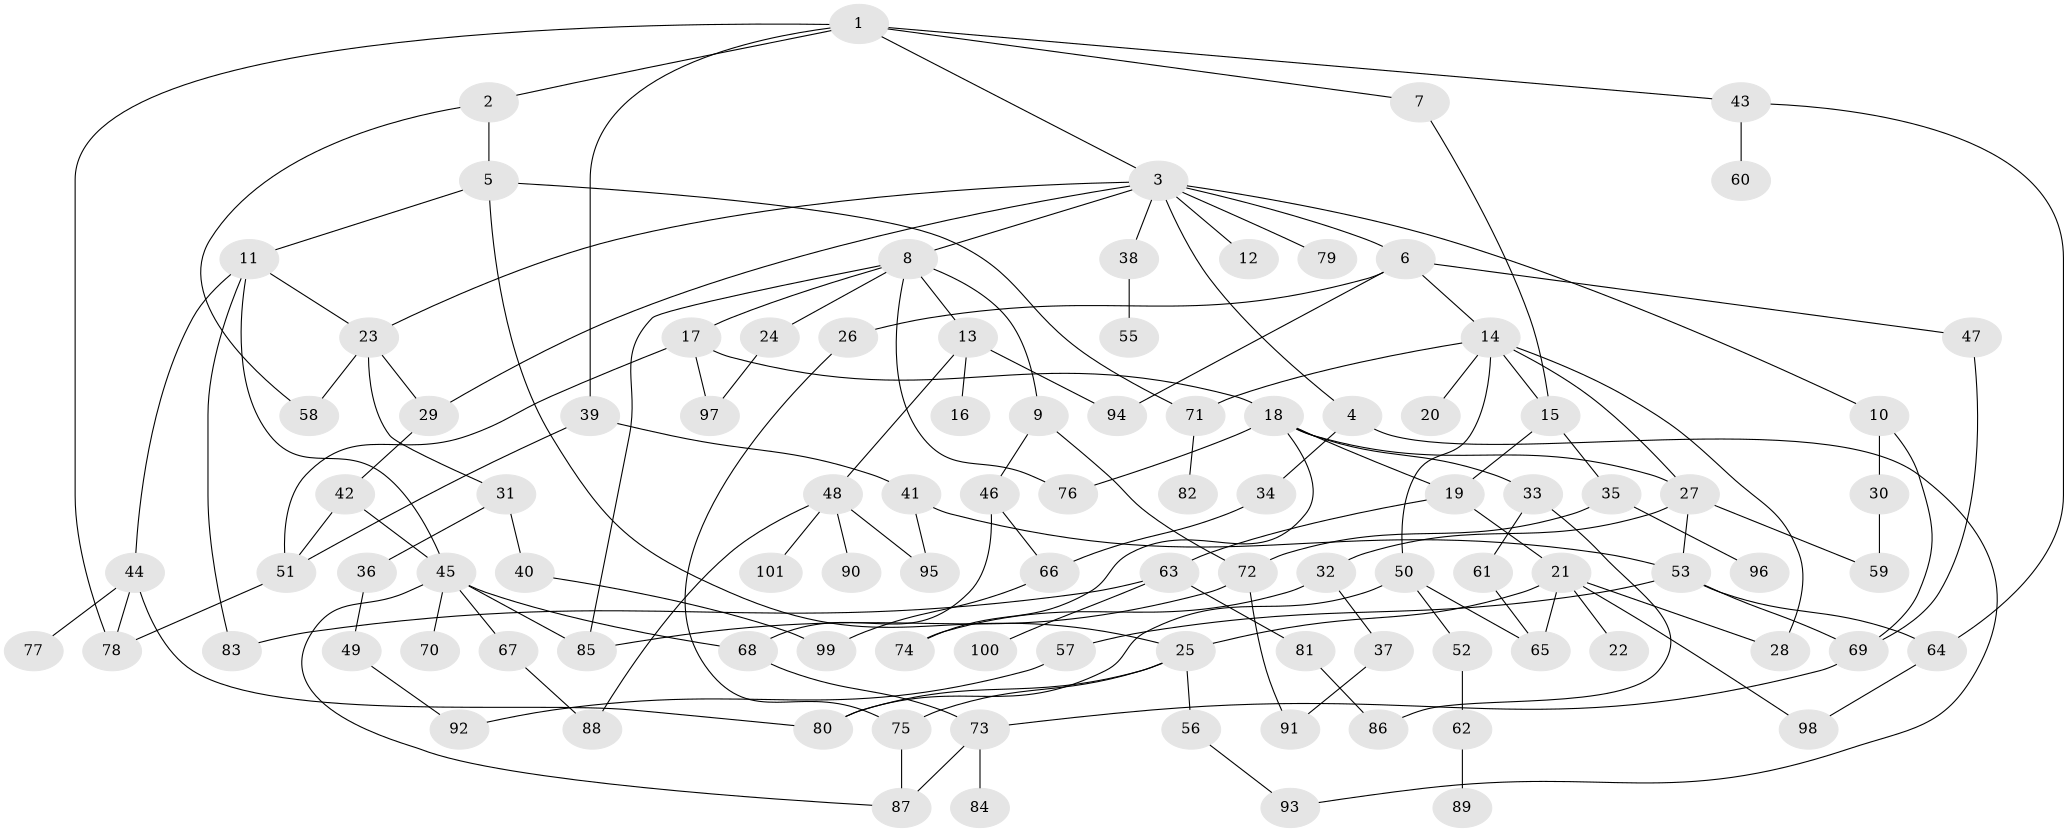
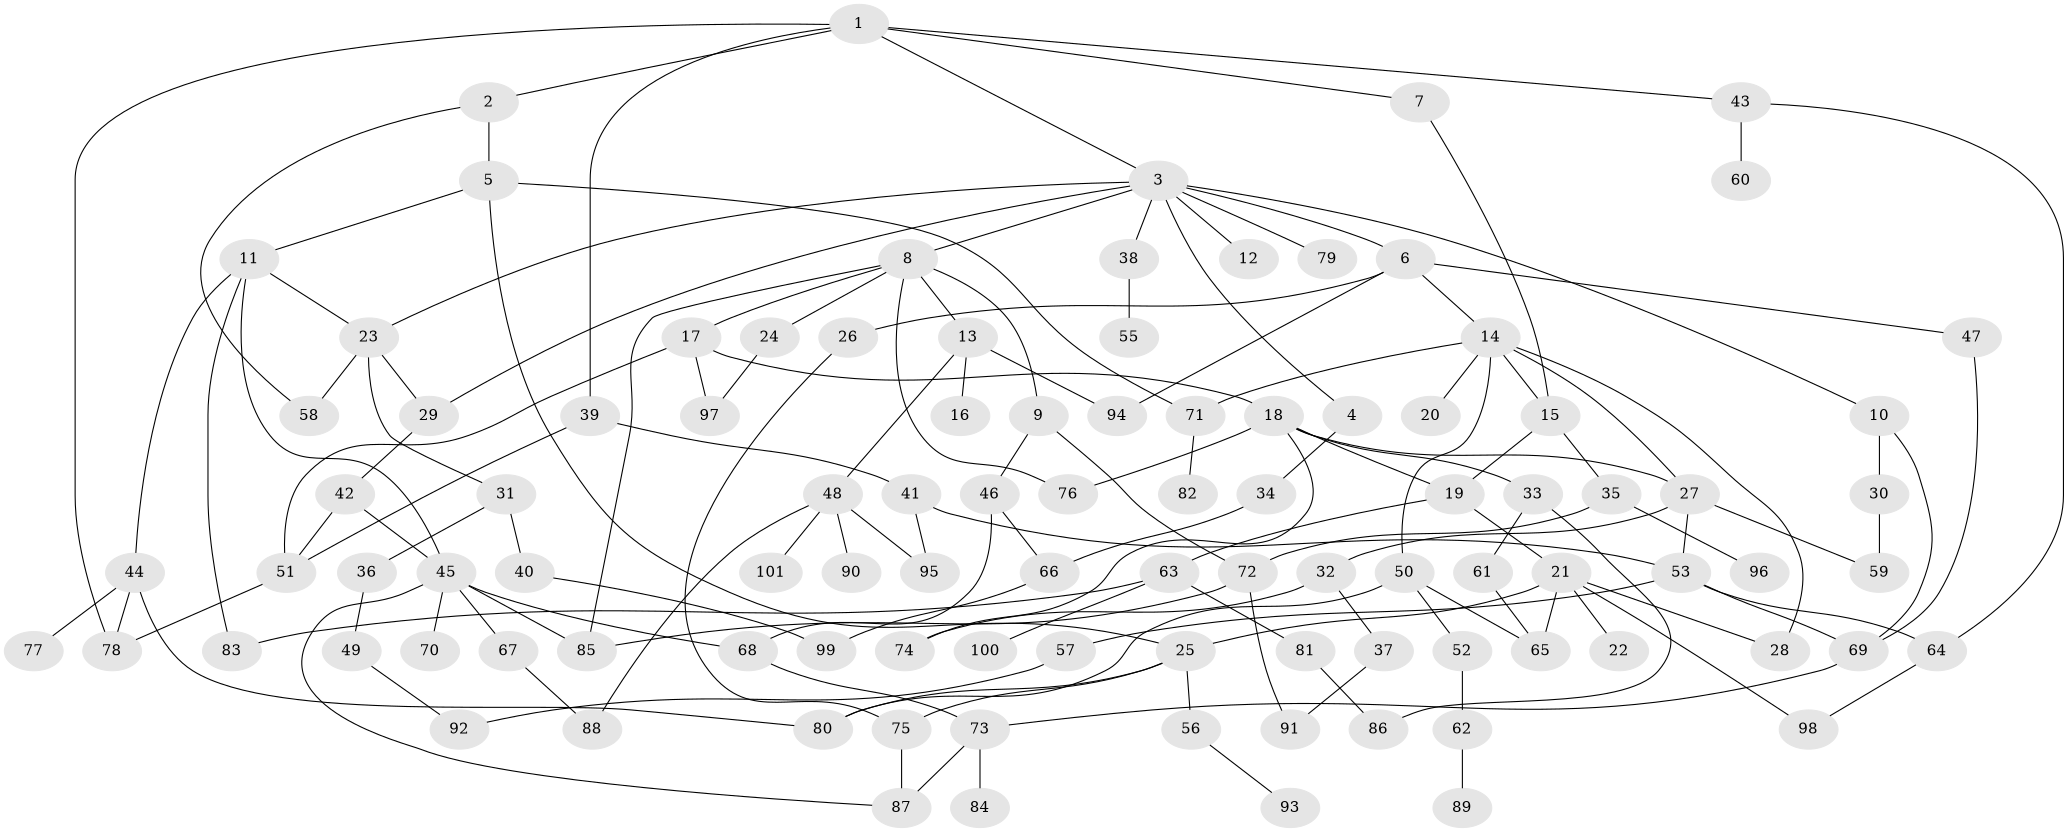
edge "4" -- "93": removed
